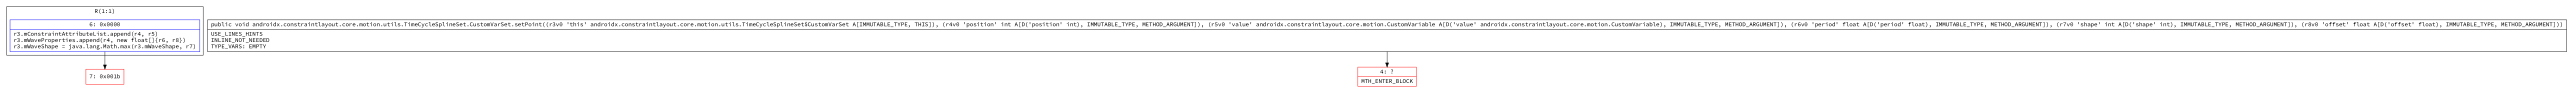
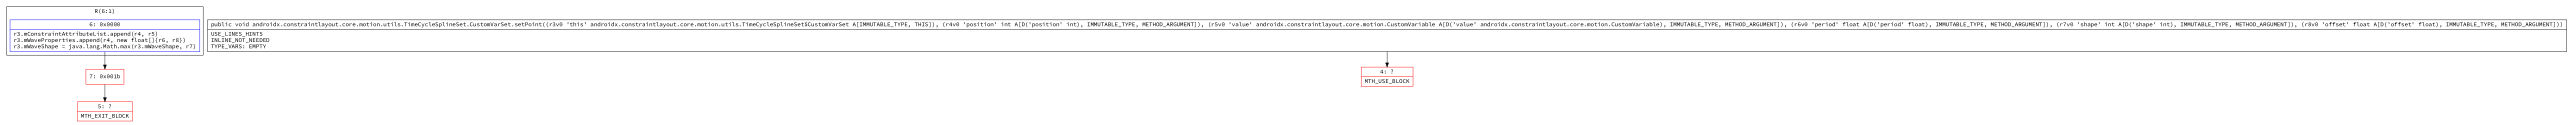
cluster "R(1:1)": label "R(1:1)" -> "R(6:1)"
node "4: ?": text "MTH_ENTER_BLOCK" -> "MTH_USE_BLOCK"
node "5: ?": added
